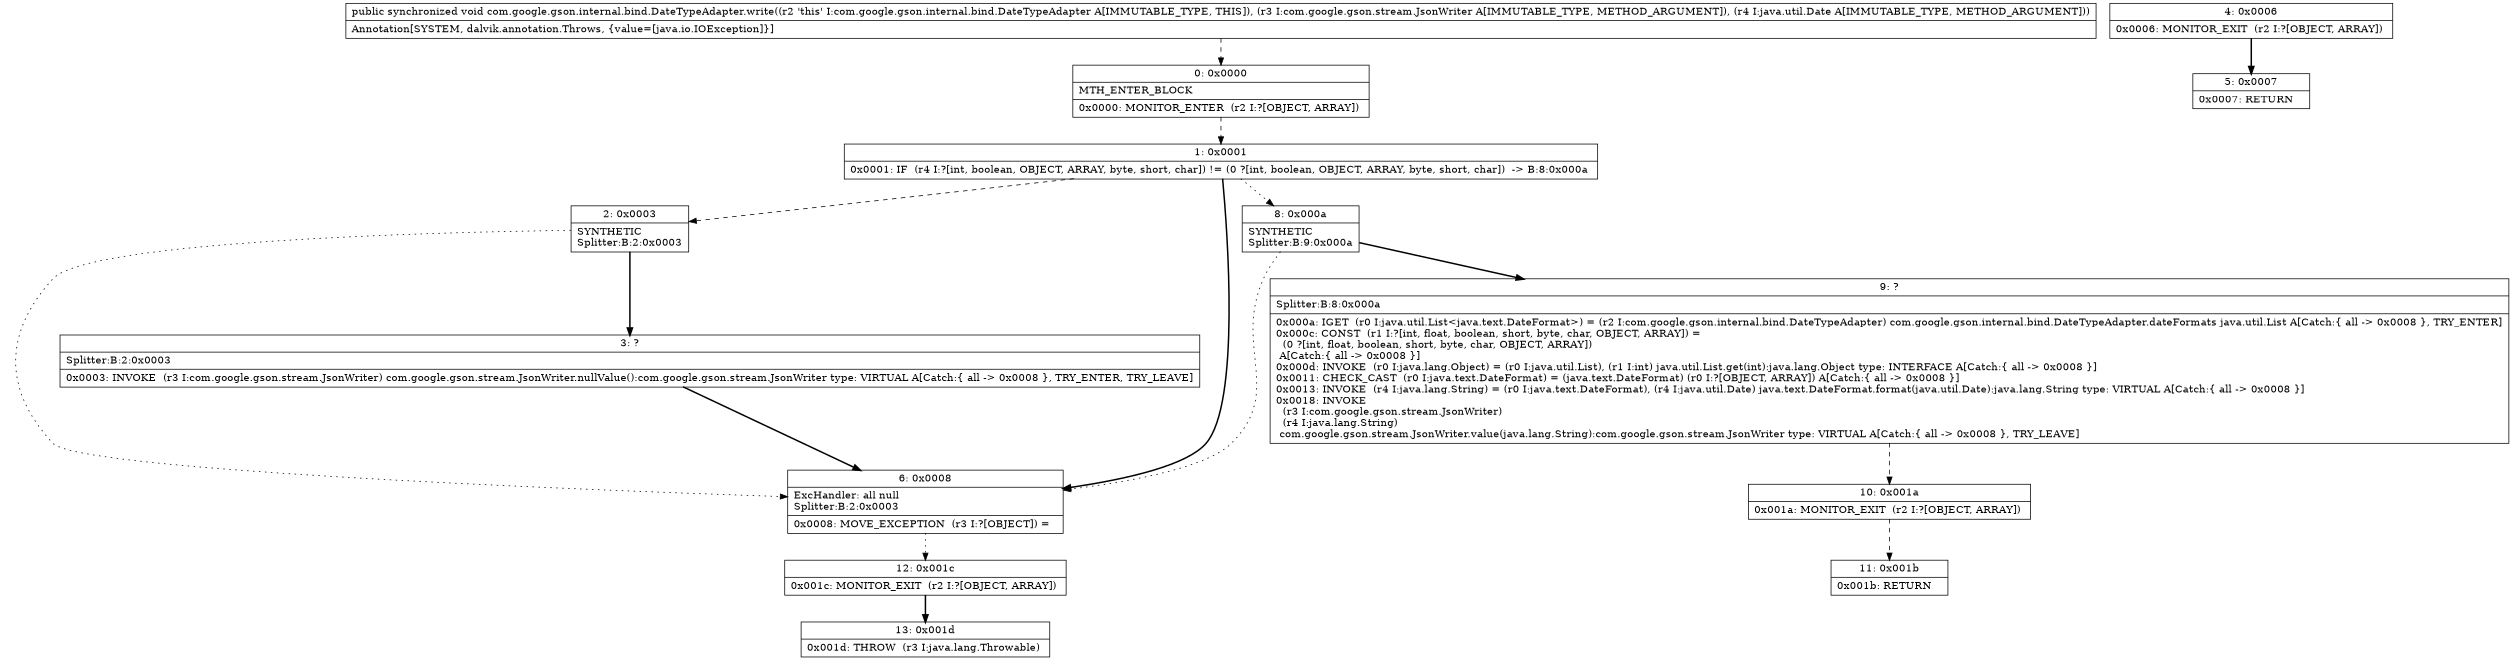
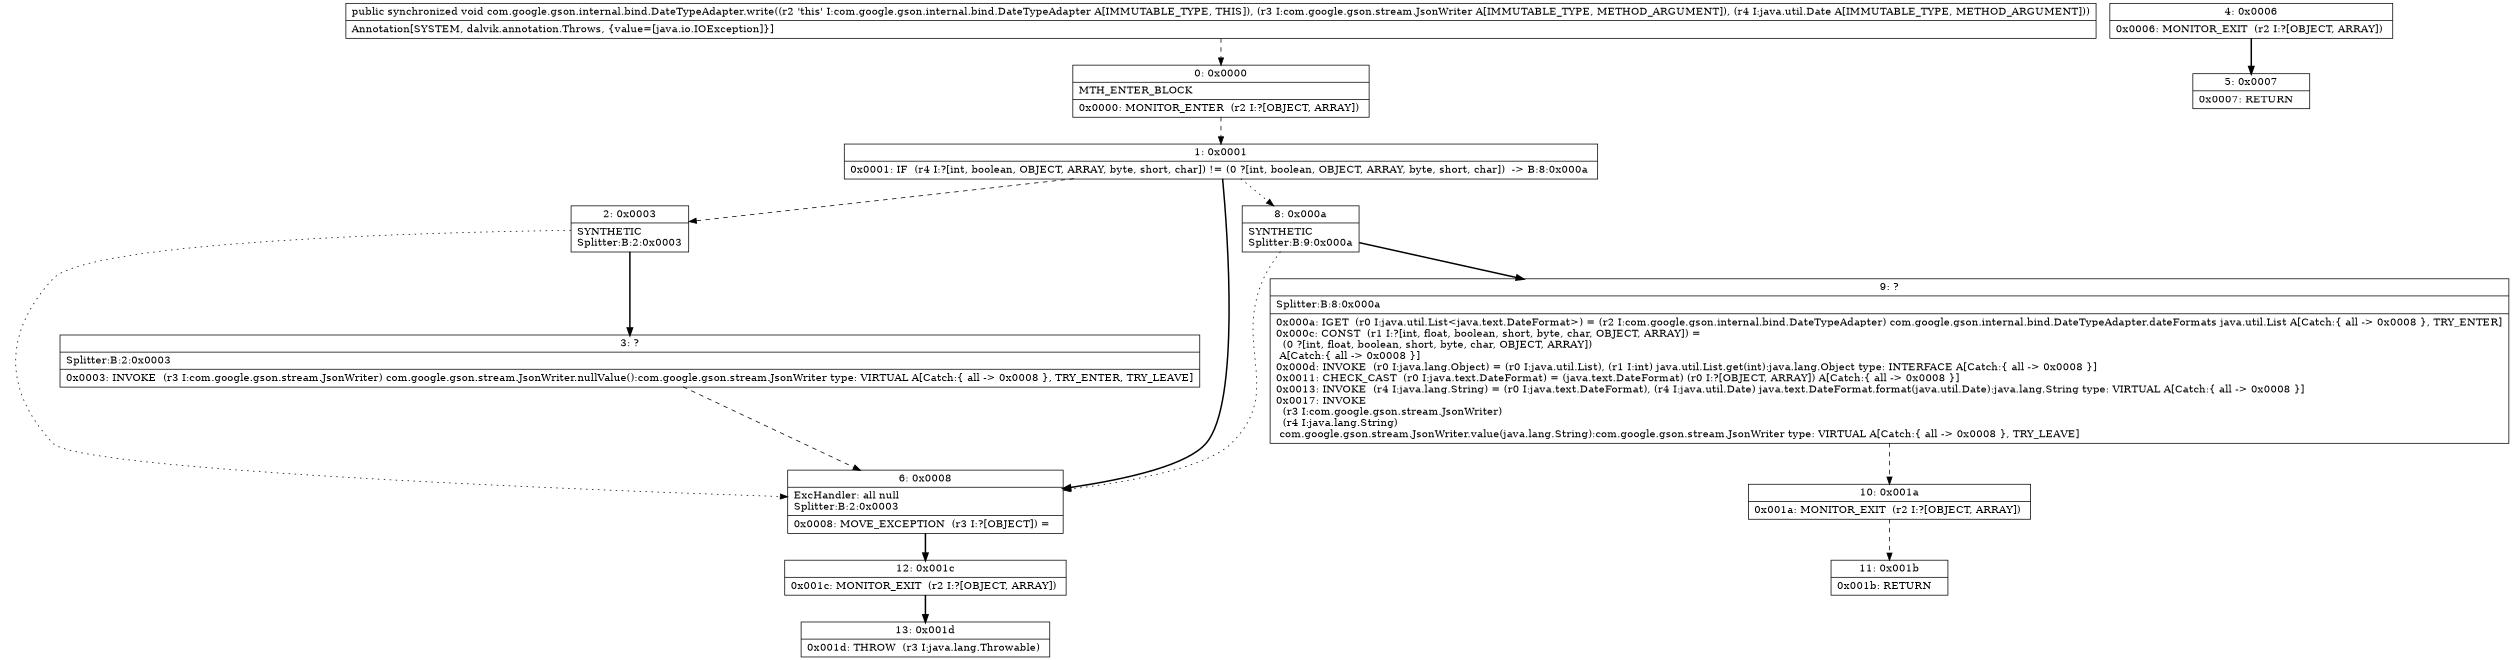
node "9: ?": text "0x0018: INVOKE" -> "0x0017: INVOKE"
edge "3: ?" -> "6: 0x0008": style bold -> dashed
edge "6: 0x0008" -> "12: 0x001c": style dotted -> bold
